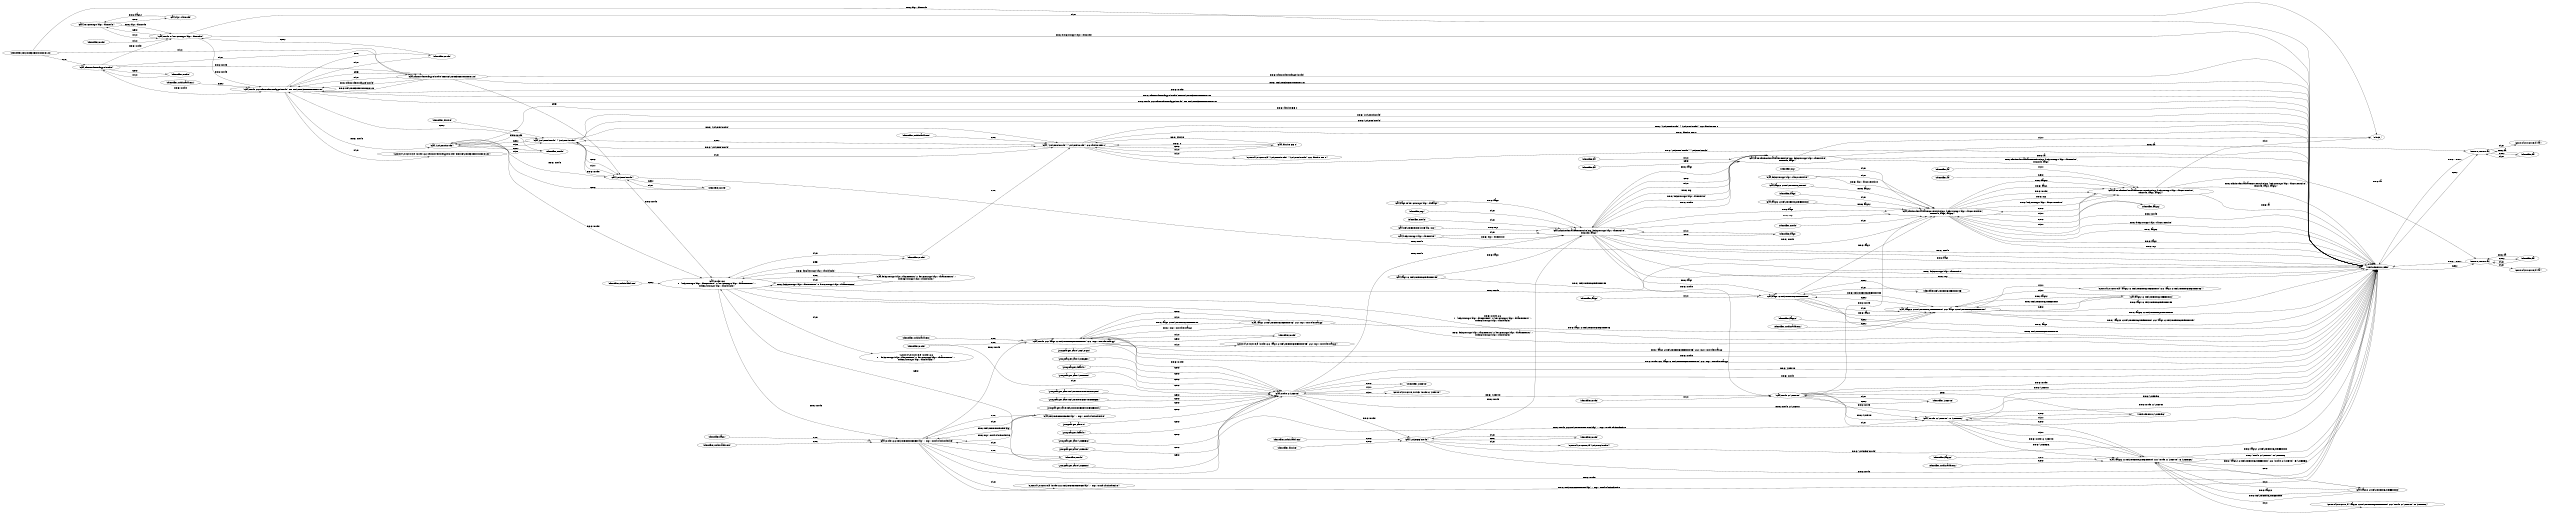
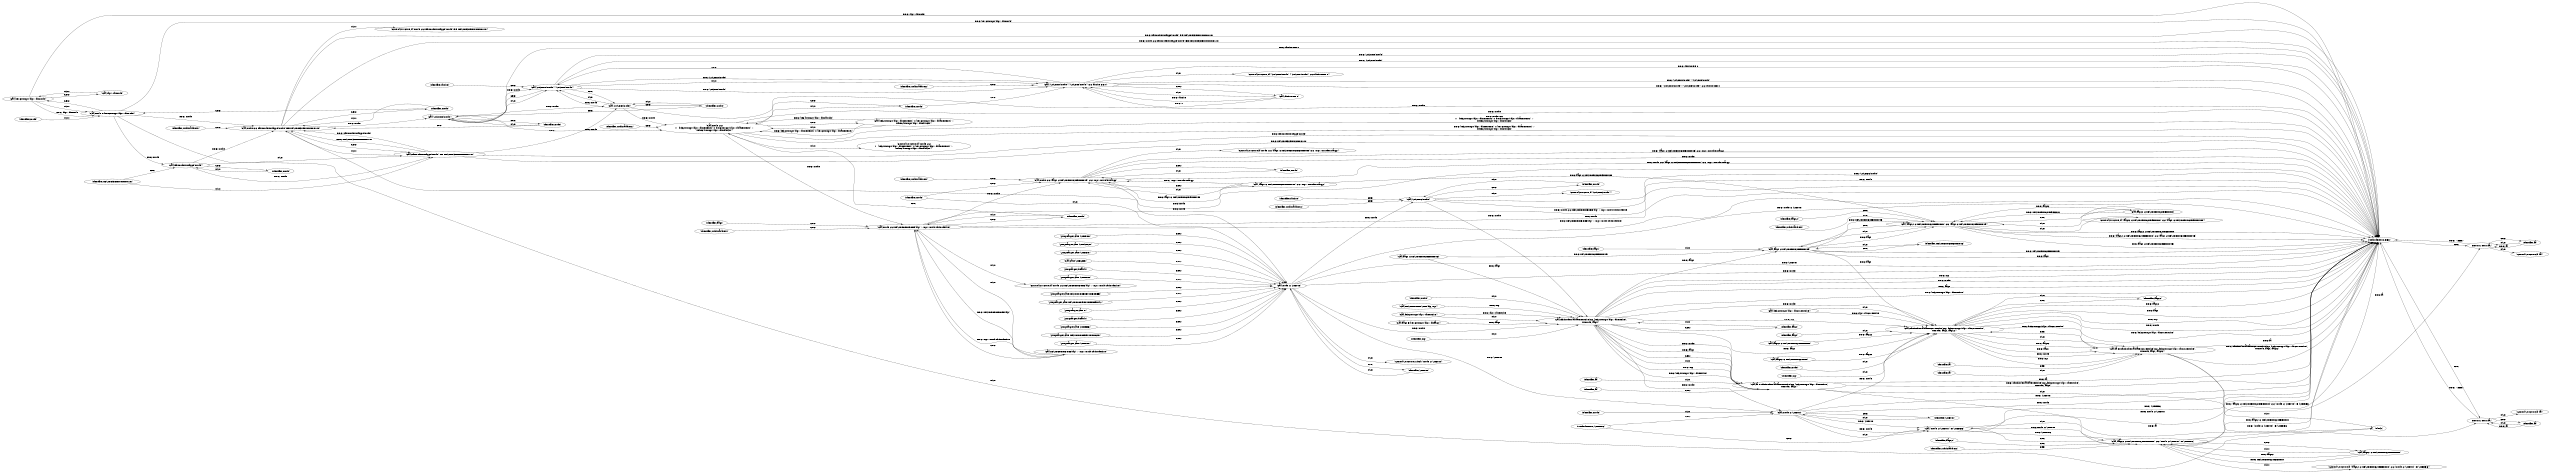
edge "(Call,dip->di_mode)" -> "(Call,be16_to_cpu(dip->di_mode))": label "DDG: flags2" -> "AST: "
edge "(Identifier,XFS_DIR3_FT_UNKNOWN)" -> "(MethodReturn,RET)": now "(Call,be16_to_cpu(dip->di_mode))" -> "(MethodReturn,RET)"
edge "(Call,xfs_mode_to_ftype(mode))" -> "(Call,mode = be16_to_cpu(dip->di_mode))": reversed
node "(JumpTarget,case S_IFIFO:)": added
node "(JumpTarget,case S_IFCHR:)": label "(JumpTarget,case S_IFCHR:)" -> "(Call,case S_IFCHR:)"
edge "(Call,(mode & S_IFMT) != S_IFREG)" -> "(MethodReturn,S_IFREG)": removed, label "CFG:"
edge "(MethodReturn,S_IFREG)" -> "(Call,(mode & S_IFMT) != S_IFREG)": label "AST: " -> "CFG: "
